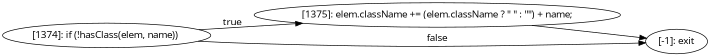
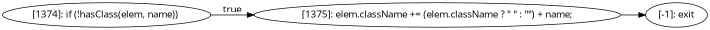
edge "[1374]: if (!hasClass(elem, name))" -> "[-1]: exit": removed, label "false"
